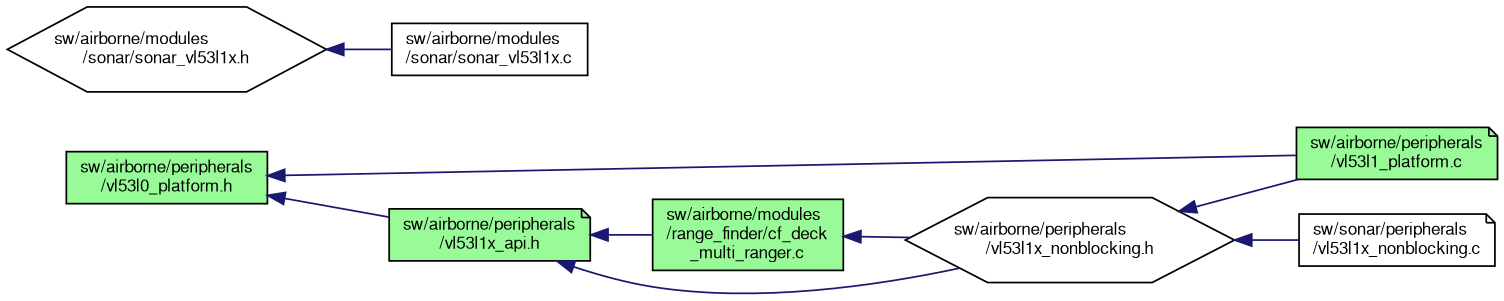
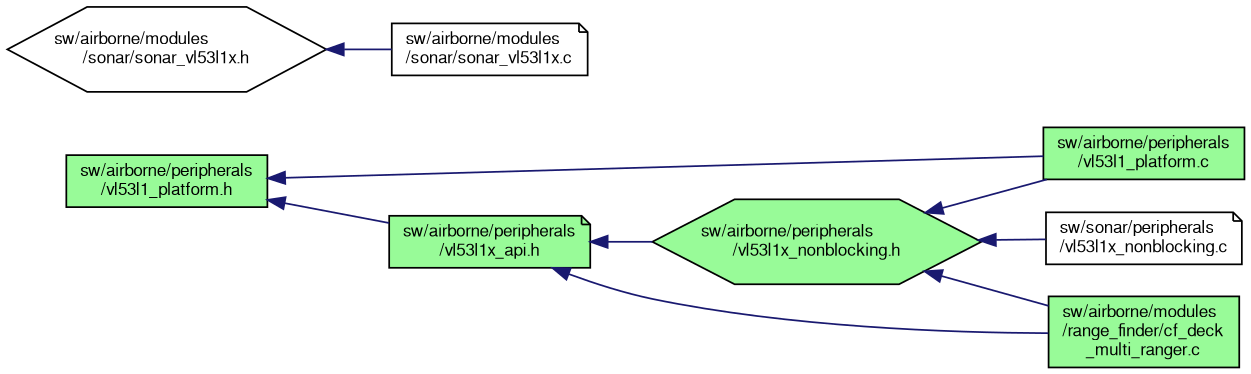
node "sw/airborne/modules /sonar/sonar_vl53l1x.c": shape box -> note
node "sw/airborne/peripherals /vl53l1_platform.c": shape note -> box
node "sw/airborne/peripherals /vl53l0_platform.h": label "sw/airborne/peripherals /vl53l0_platform.h" -> "sw/airborne/peripherals /vl53l1_platform.h"
edge "sw/airborne/peripherals /vl53l1x_nonblocking.h" -> "sw/airborne/modules /range_finder/cf_deck _multi_ranger.c": reversed
node "sw/airborne/peripherals /vl53l1x_nonblocking.h": fillcolor white -> palegreen
